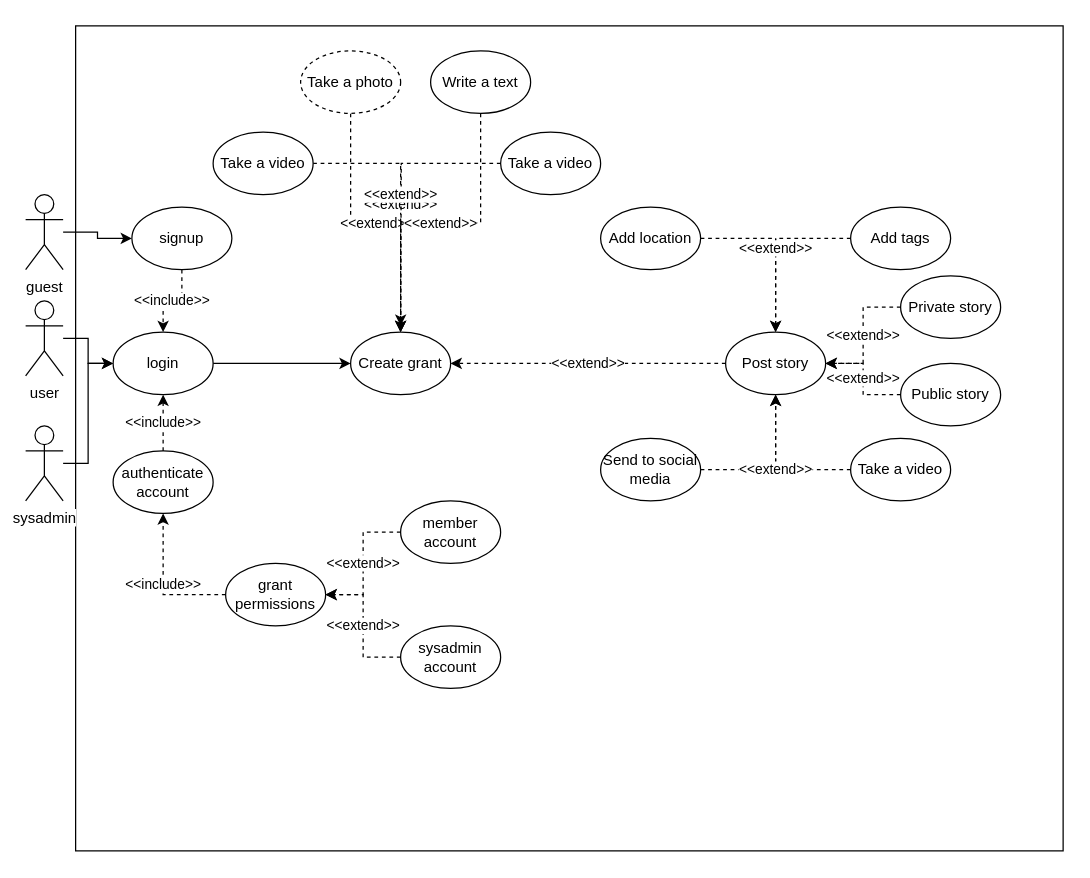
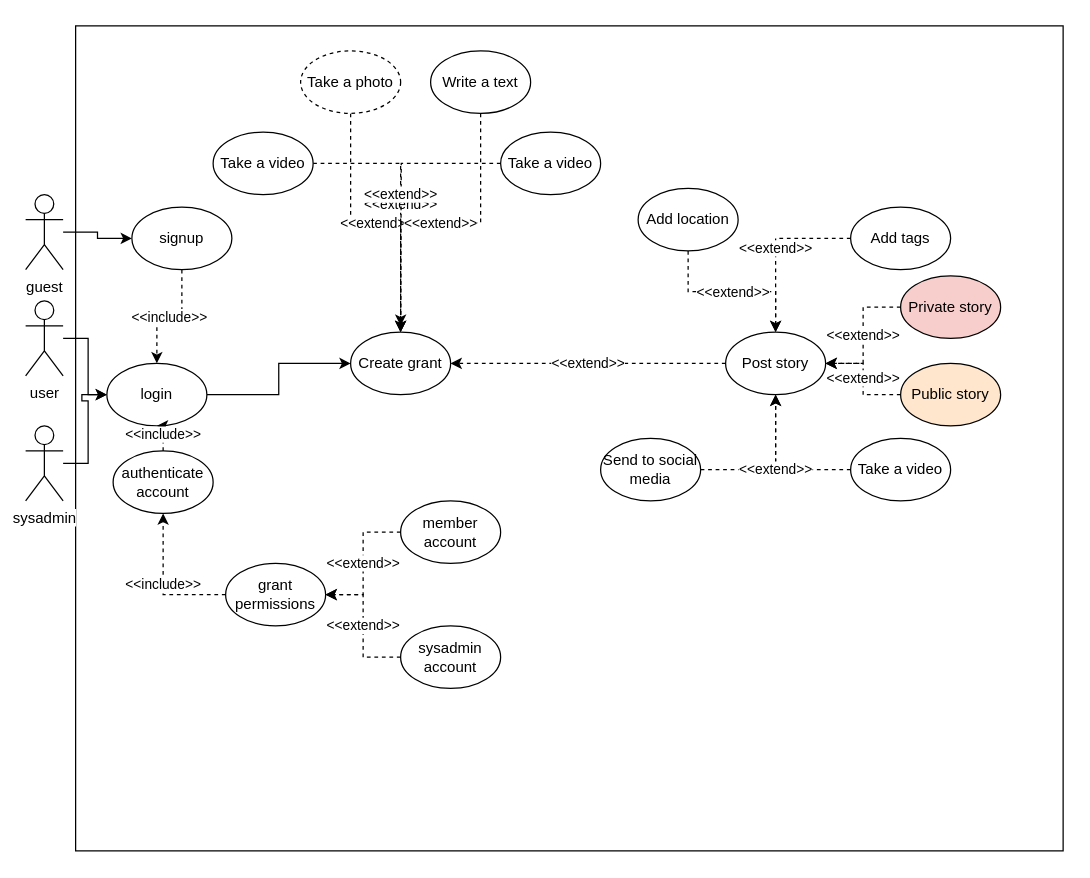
node "Add location": moved (651, 238) -> (688, 219)
node "Private story": fillcolor #ffffff -> #f8cecc
node "login": moved (163, 363) -> (157, 394)
node "Public story": fillcolor #ffffff -> #ffe6cc
